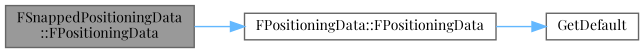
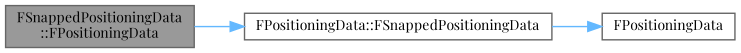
node "FPositioningData::FPositioningData": label "FPositioningData::FPositioningData" -> "FPositioningData::FSnappedPositioningData"
node "GetDefault": label "GetDefault" -> "FPositioningData"
